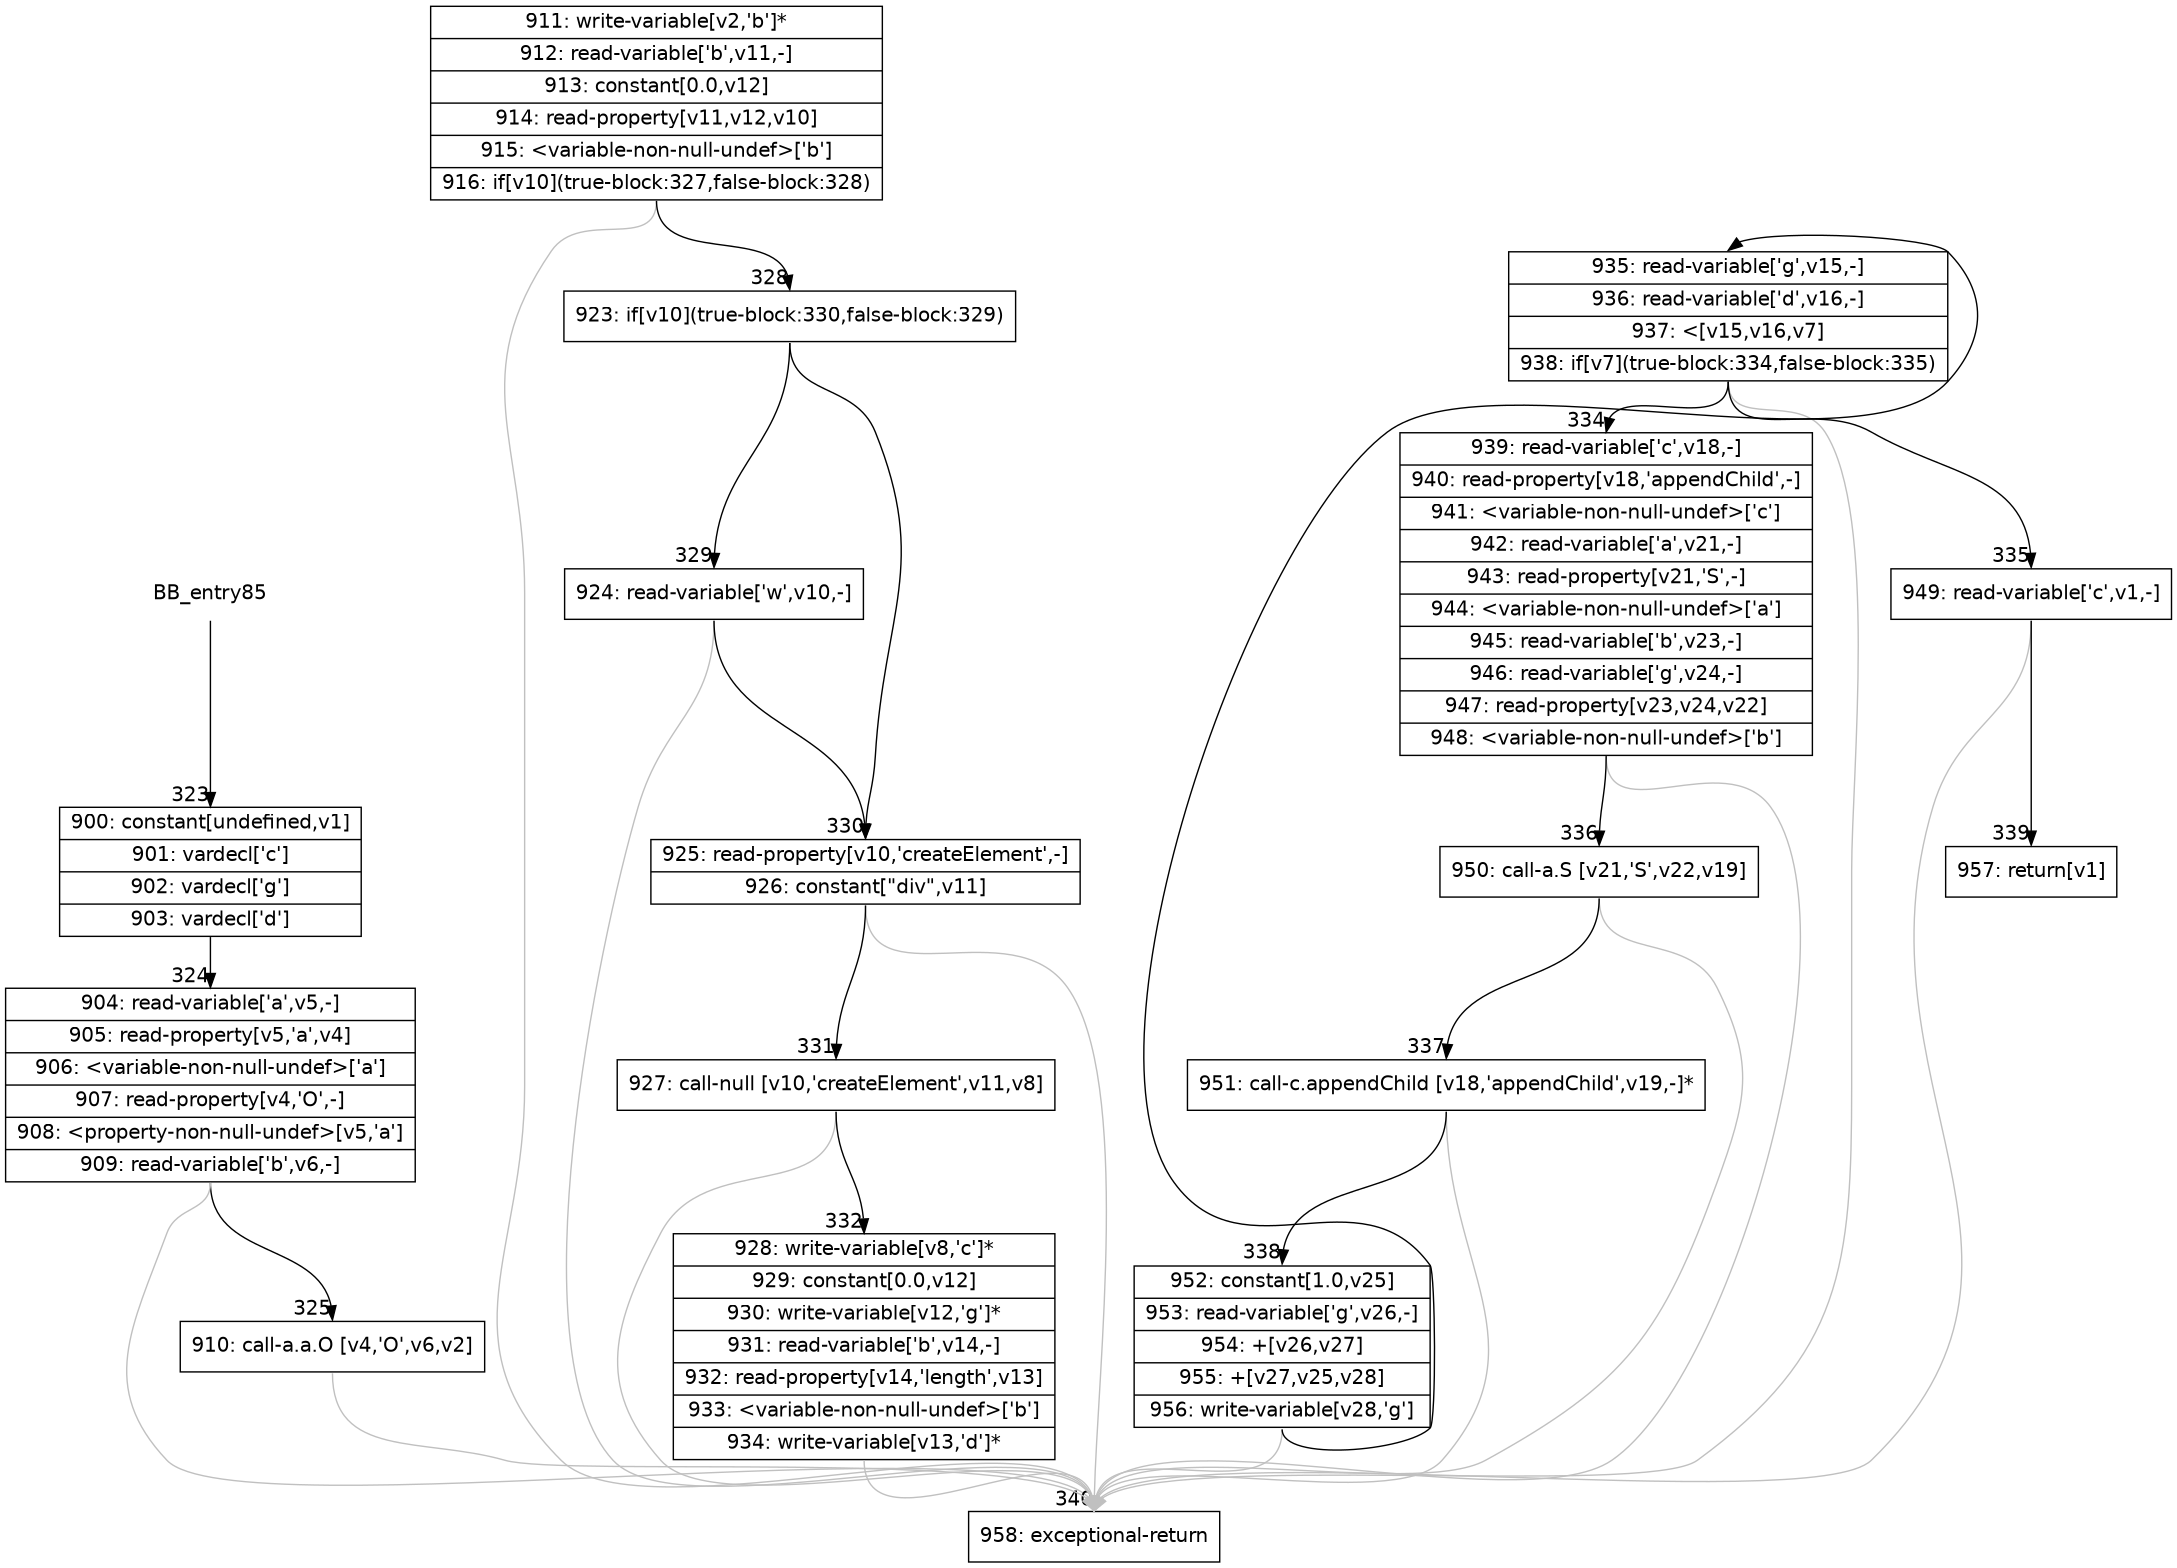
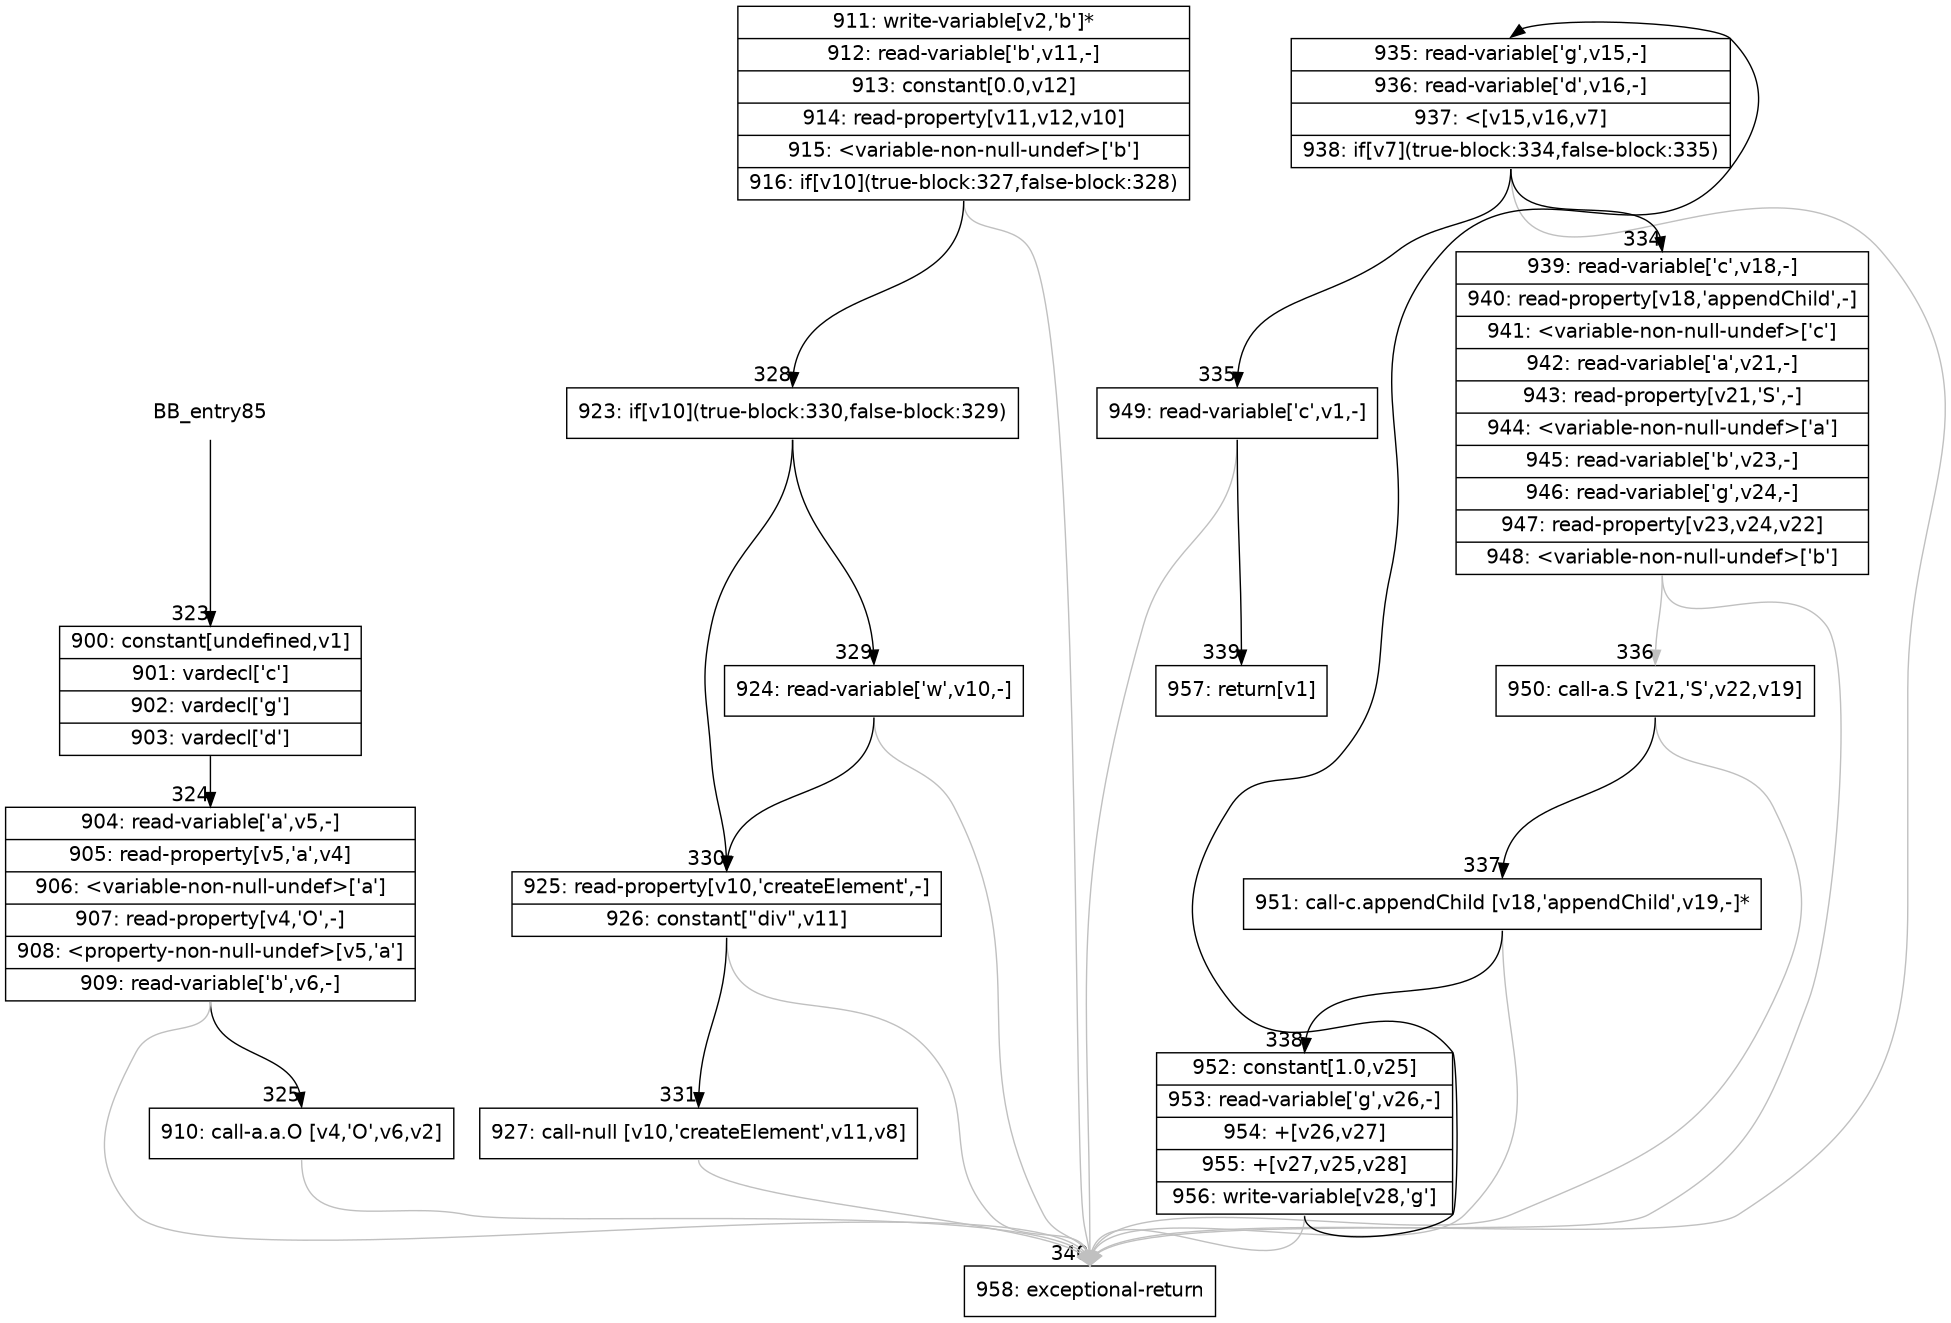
edge "939: read-variable['c',v18,-]" -> "950: call-a.S [v21,'S',v22,v19]": color black -> gray
node "928: write-variable[v8,'c']*": removed
